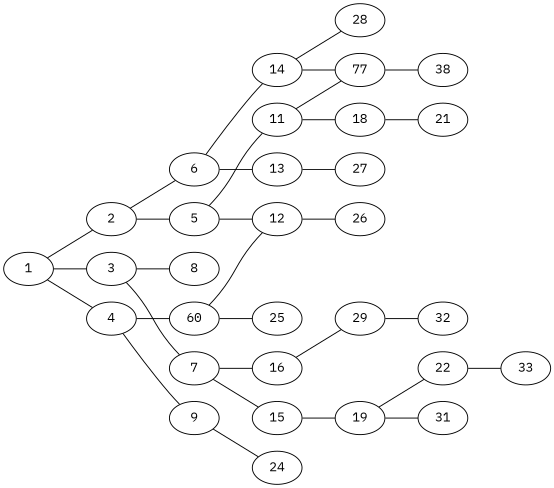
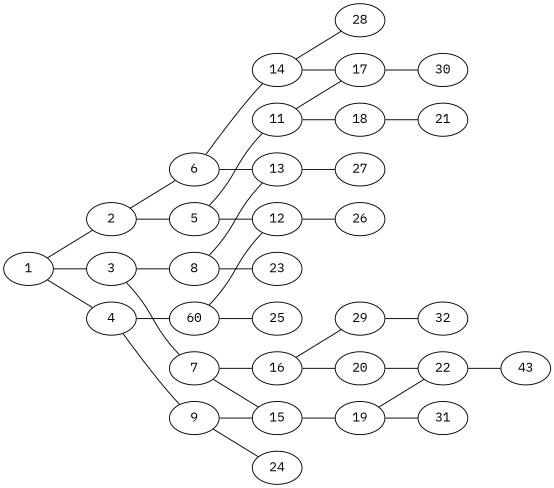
node "77": label "77" -> "17"
node "38": label "38" -> "30"
edge "13" -- "8": added
node "23": added
node "20": added
node "33": label "33" -> "43"
edge "9" -- "15": added
